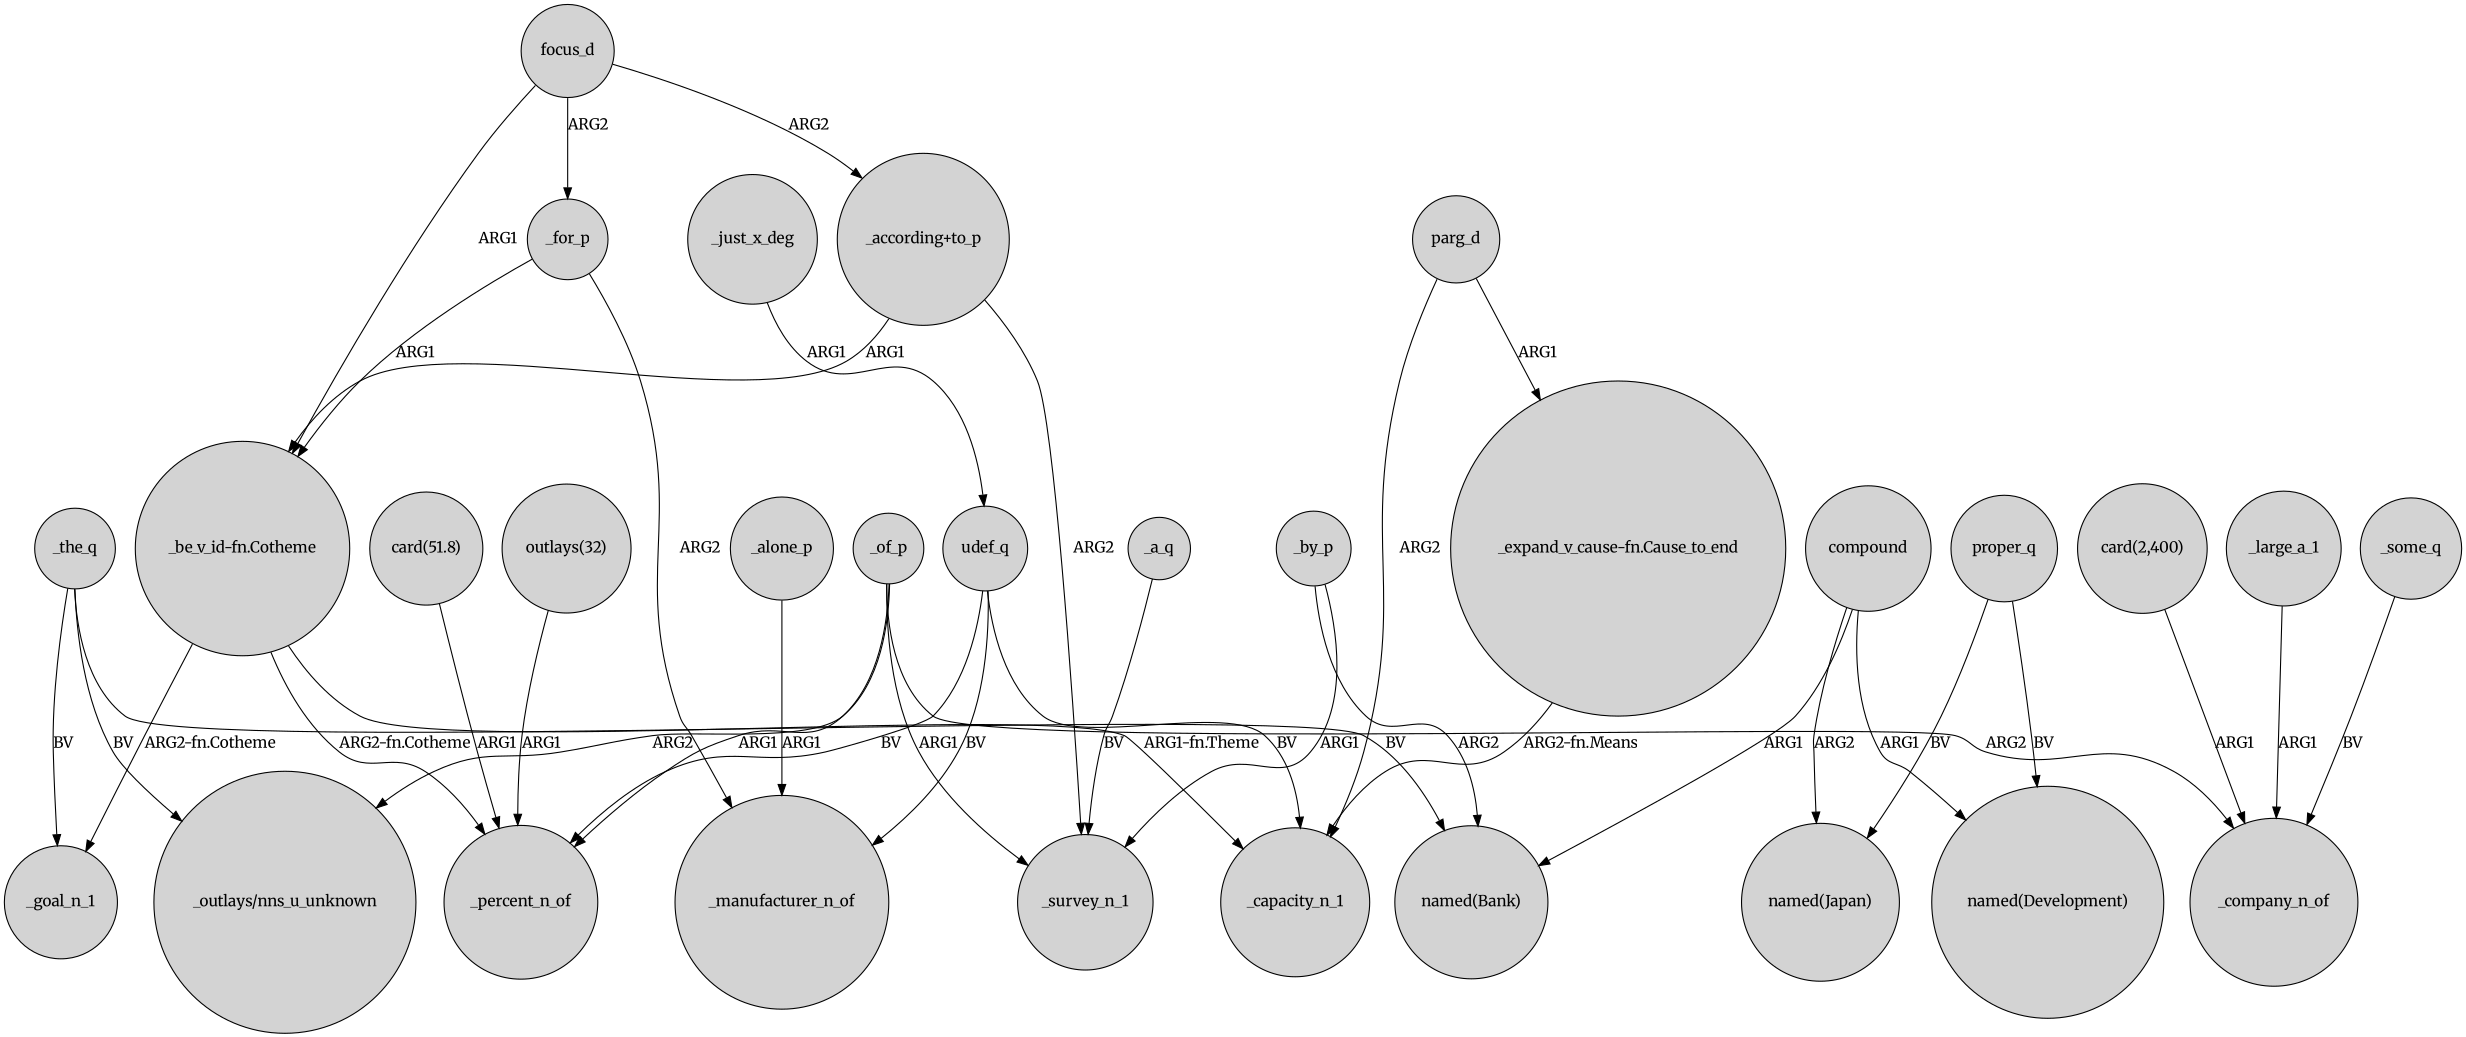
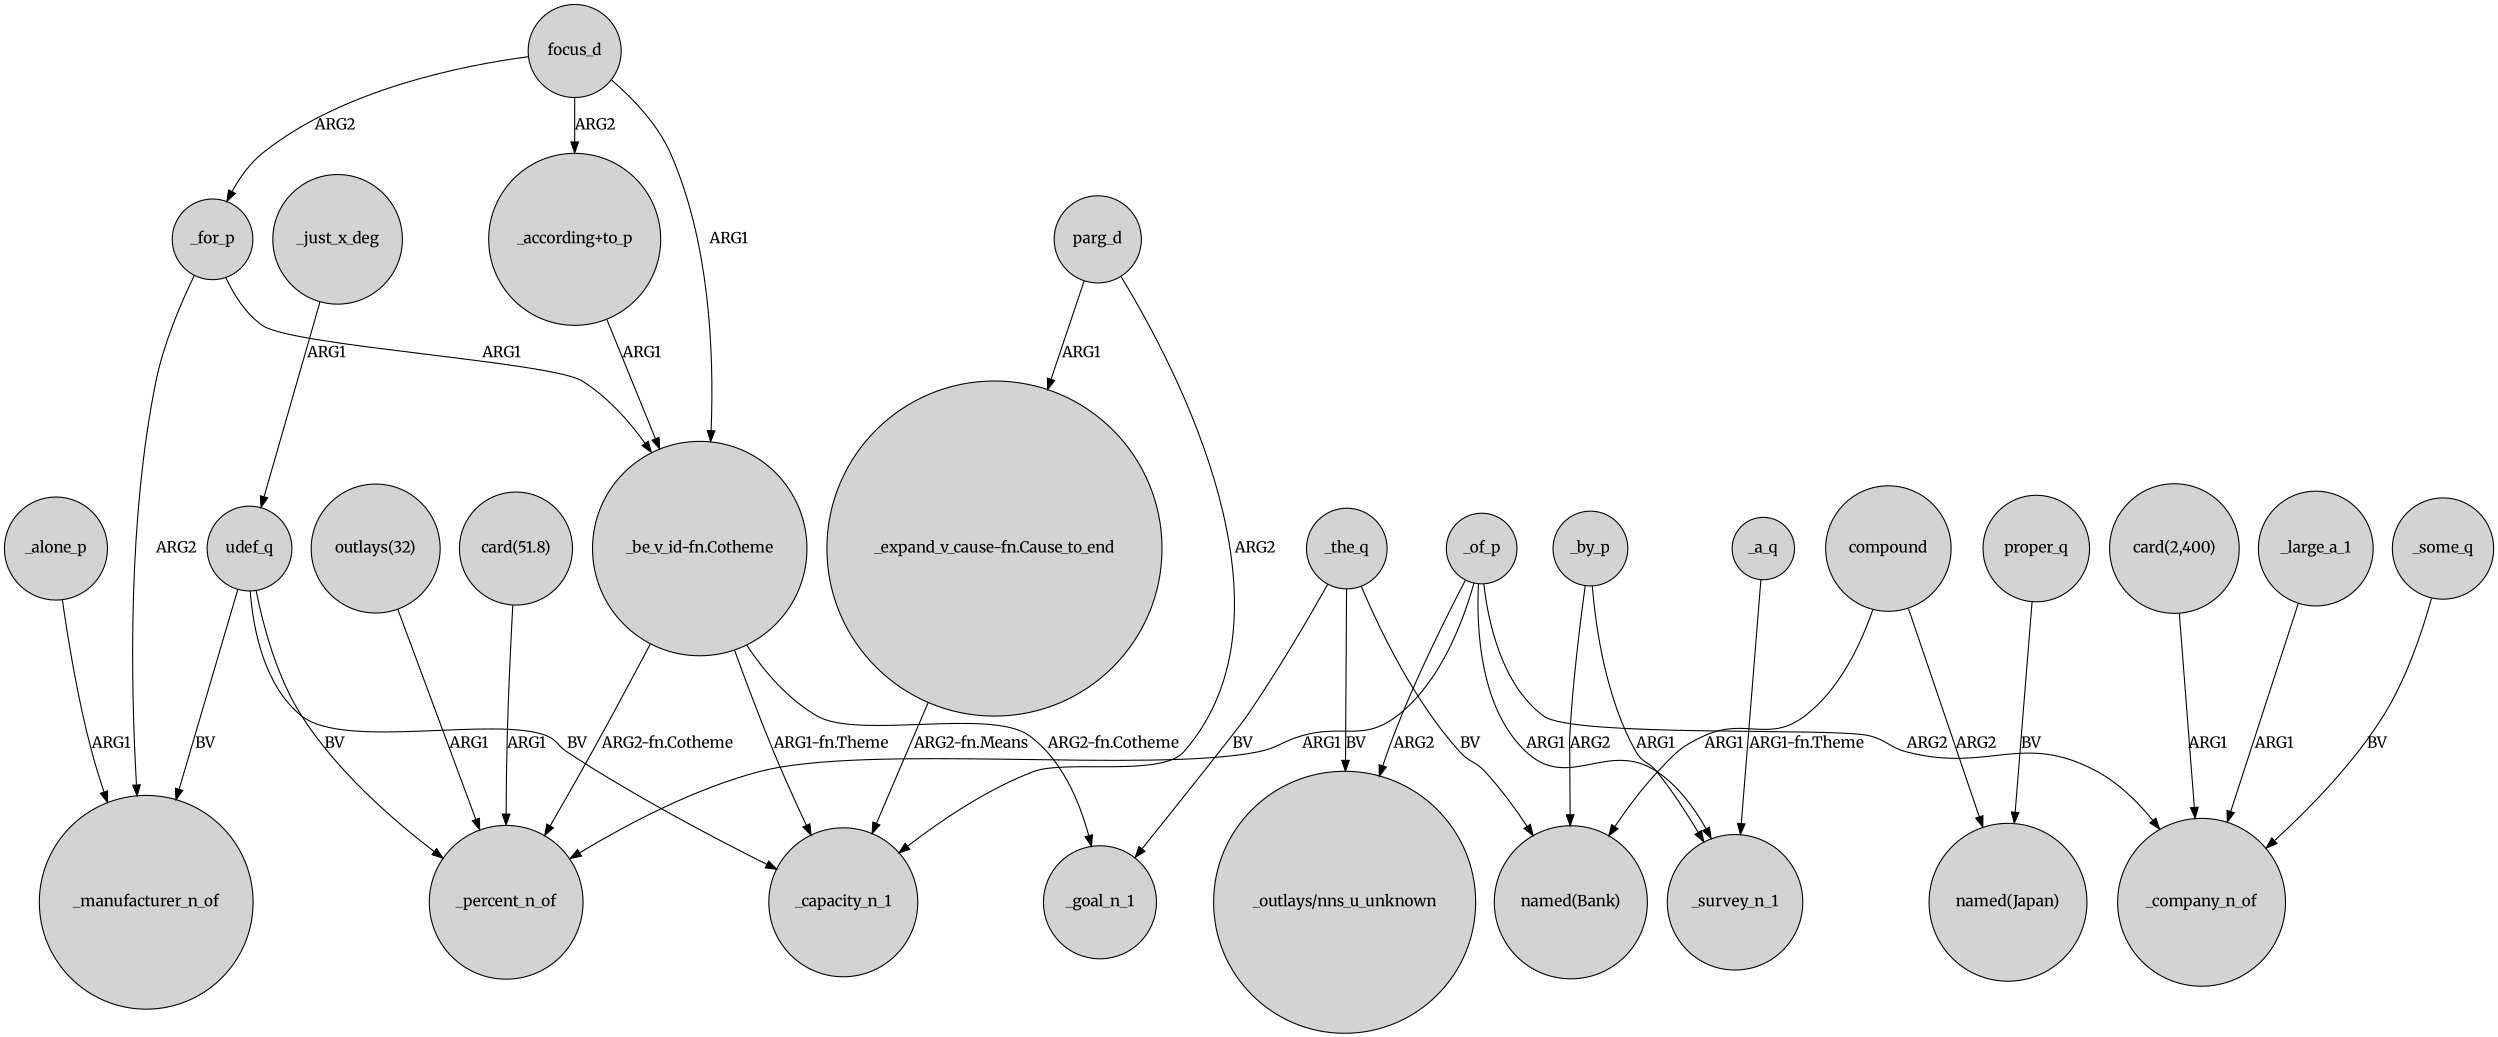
edge "_according+to_p" -> "_survey_n_1": removed, label "ARG2"
edge "_a_q" -> "_survey_n_1": label "BV" -> "ARG1-fn.Theme"
node "named(Development)": removed
